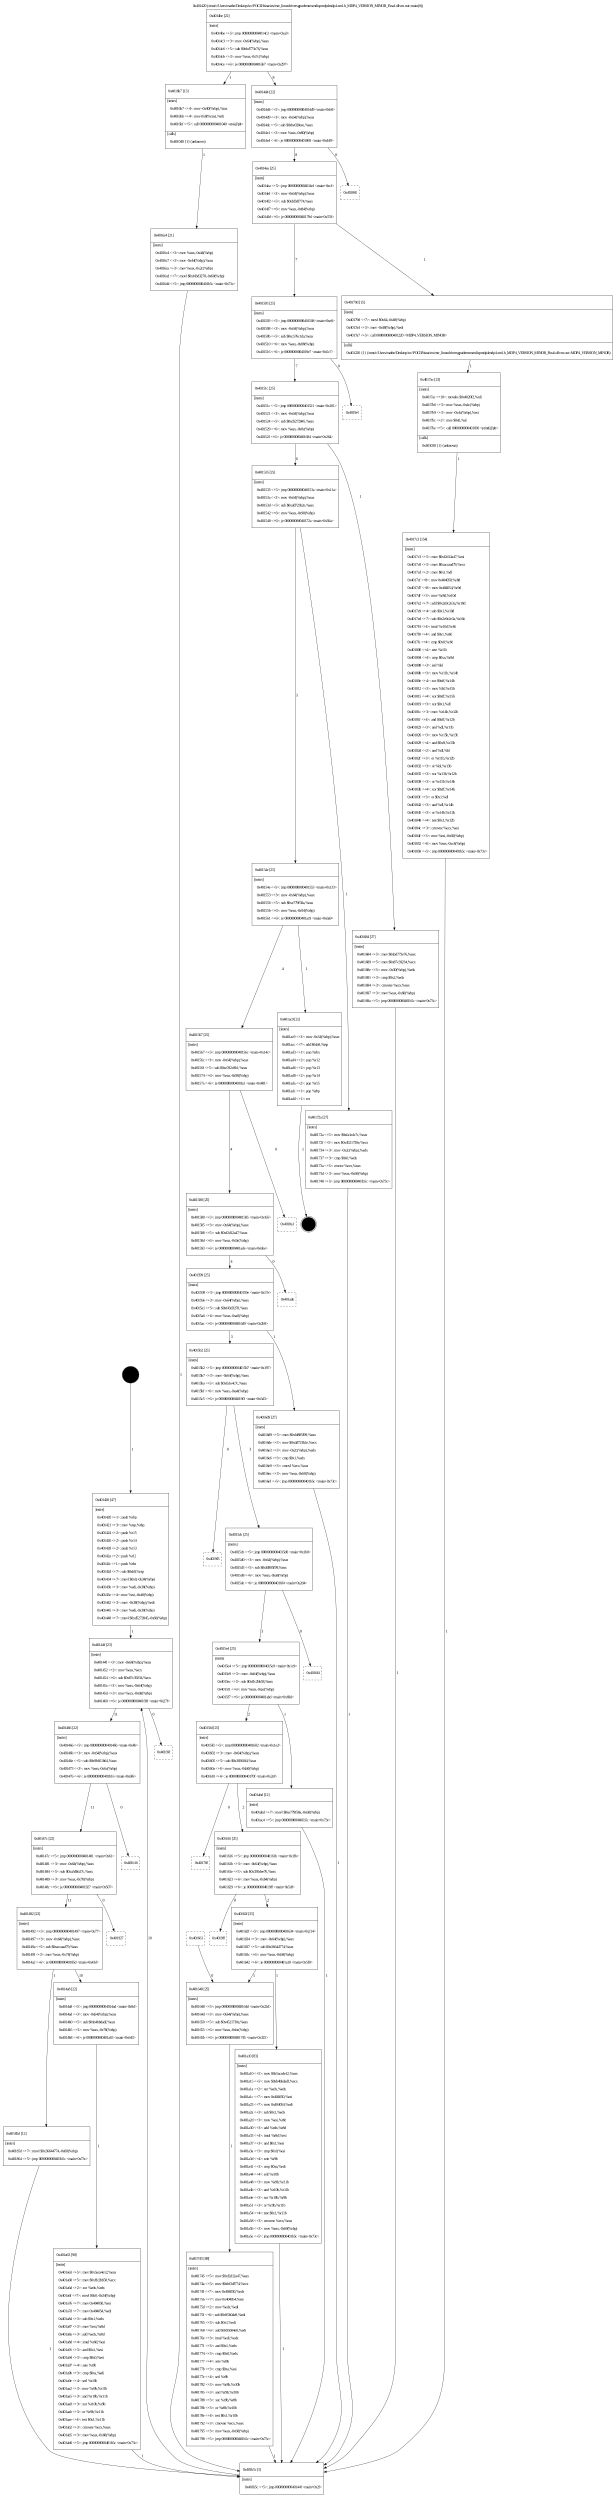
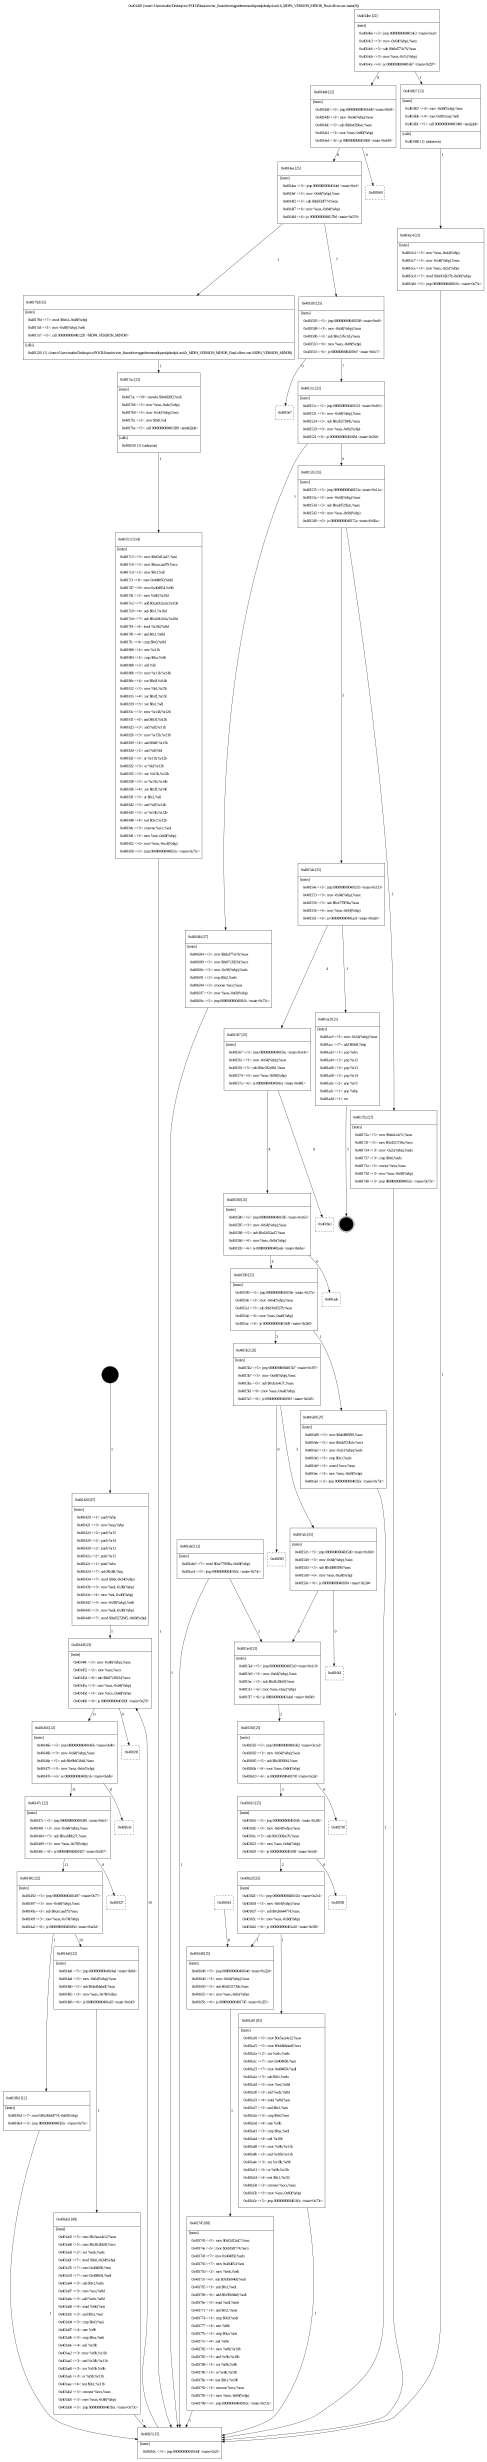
edge "0x4015e4 [25]" -> "0x401abd [12]": reversed
